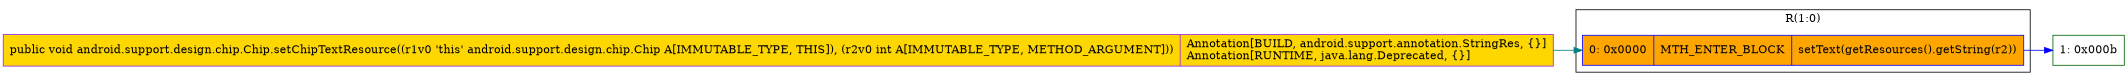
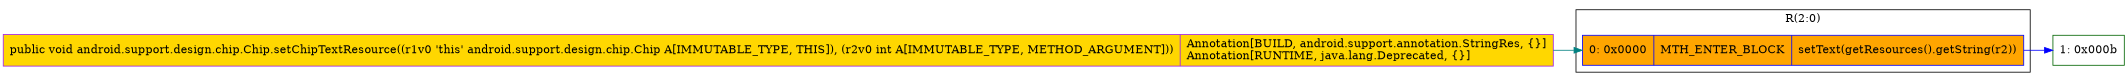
cluster "R(1:0)": label "R(1:0)" -> "R(2:0)"
